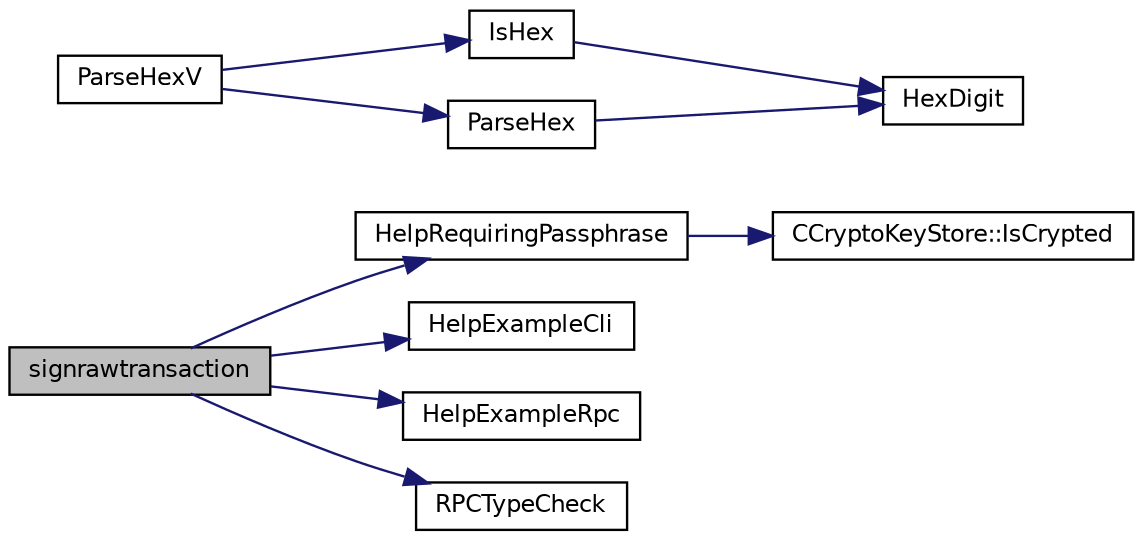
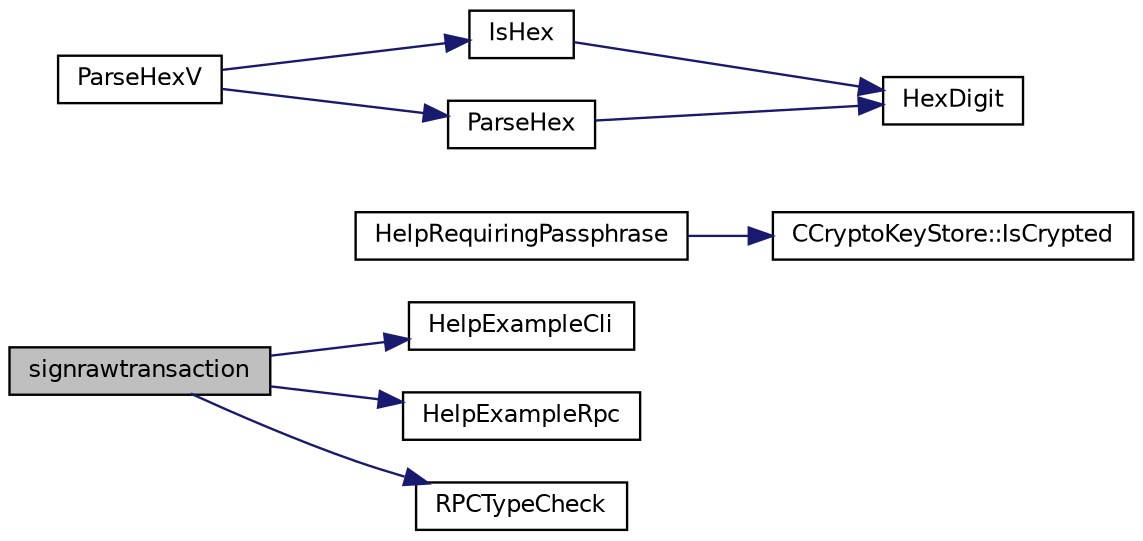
edge "signrawtransaction" -> "HelpRequiringPassphrase": removed
